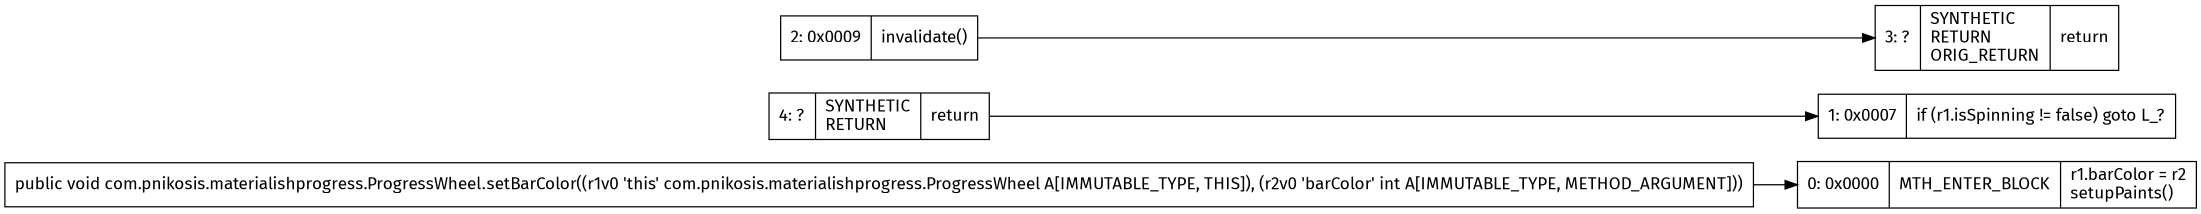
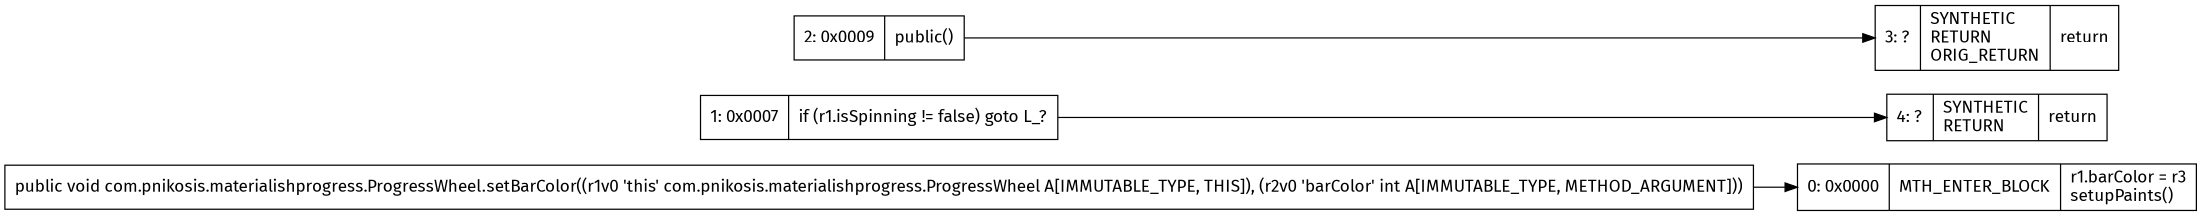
node "2: 0x0009": text "invalidate()" -> "public()"
edge "4: ?" -> "1: 0x0007": reversed
node "0: 0x0000": text "r1.barColor = r2" -> "r1.barColor = r3"
